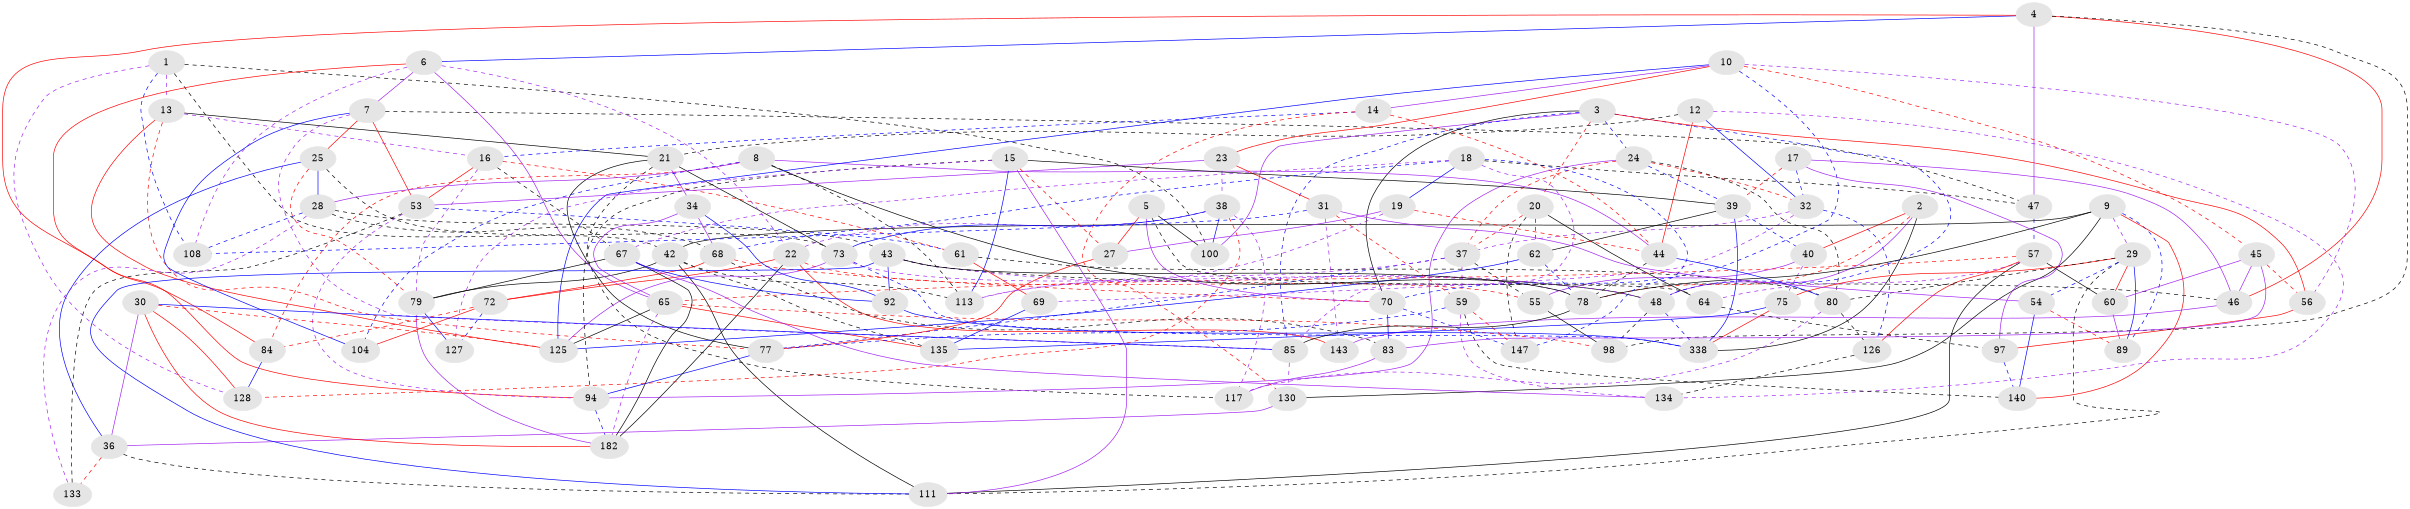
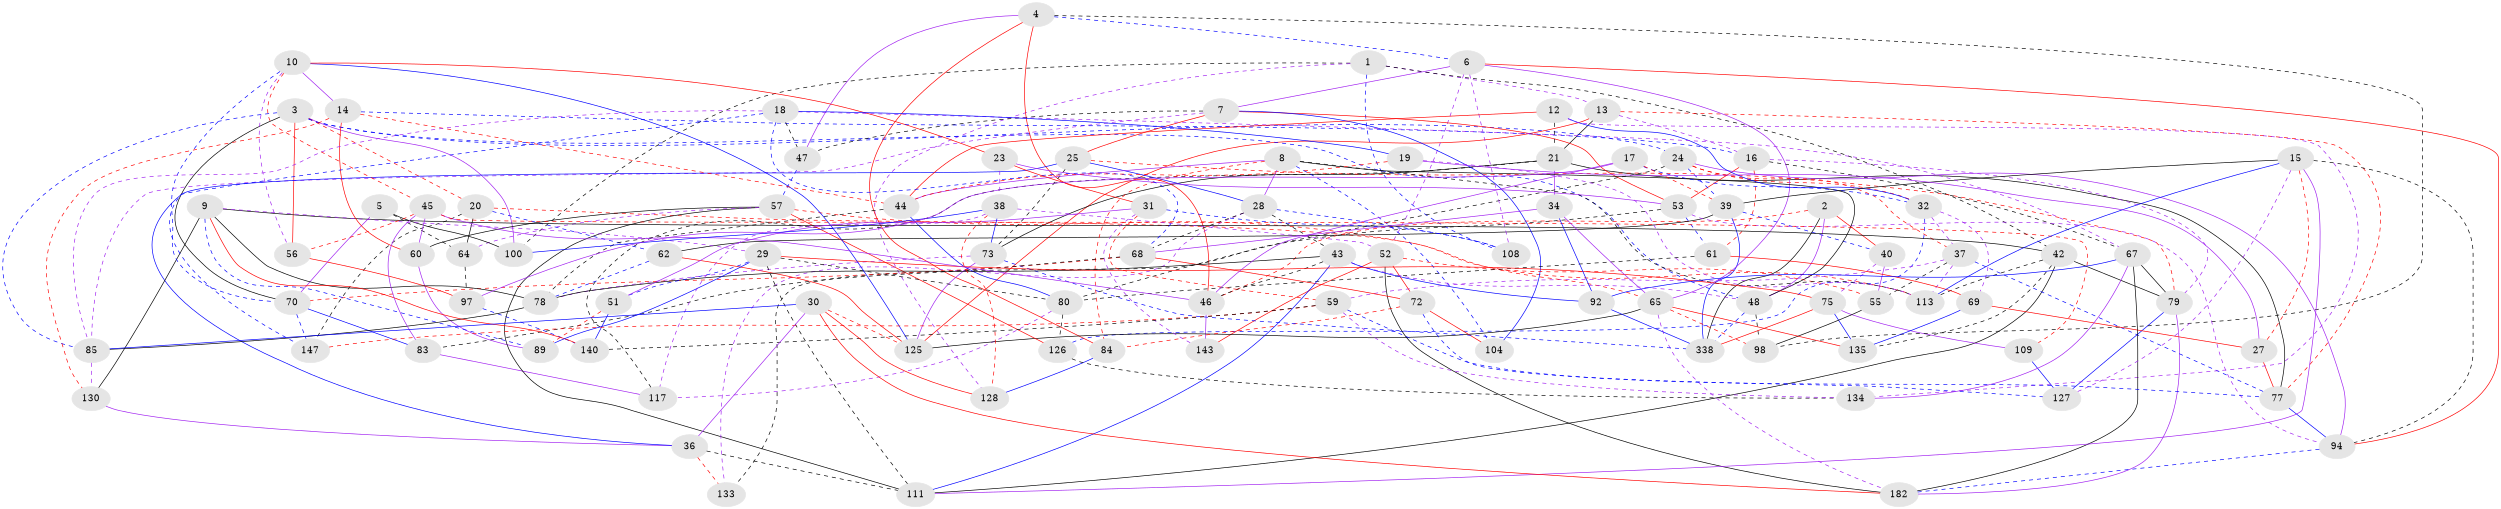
edge "4" -- "6": style solid -> dashed
edge "5" -- "27": now "69" -- "27"
edge "20" -- "37": now "20" -- "113"
node "22": label "22" -> "52"
edge "29" -- "60": now "14" -- "60"
edge "2" -- "78": now "2" -- "46"
node "54": label "54" -> "51"
edge "62" -- "125": color blue -> red
node "109": added
